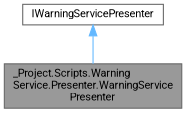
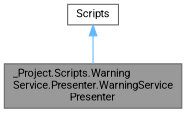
node "IWarningServicePresenter": label "IWarningServicePresenter" -> "Scripts"
